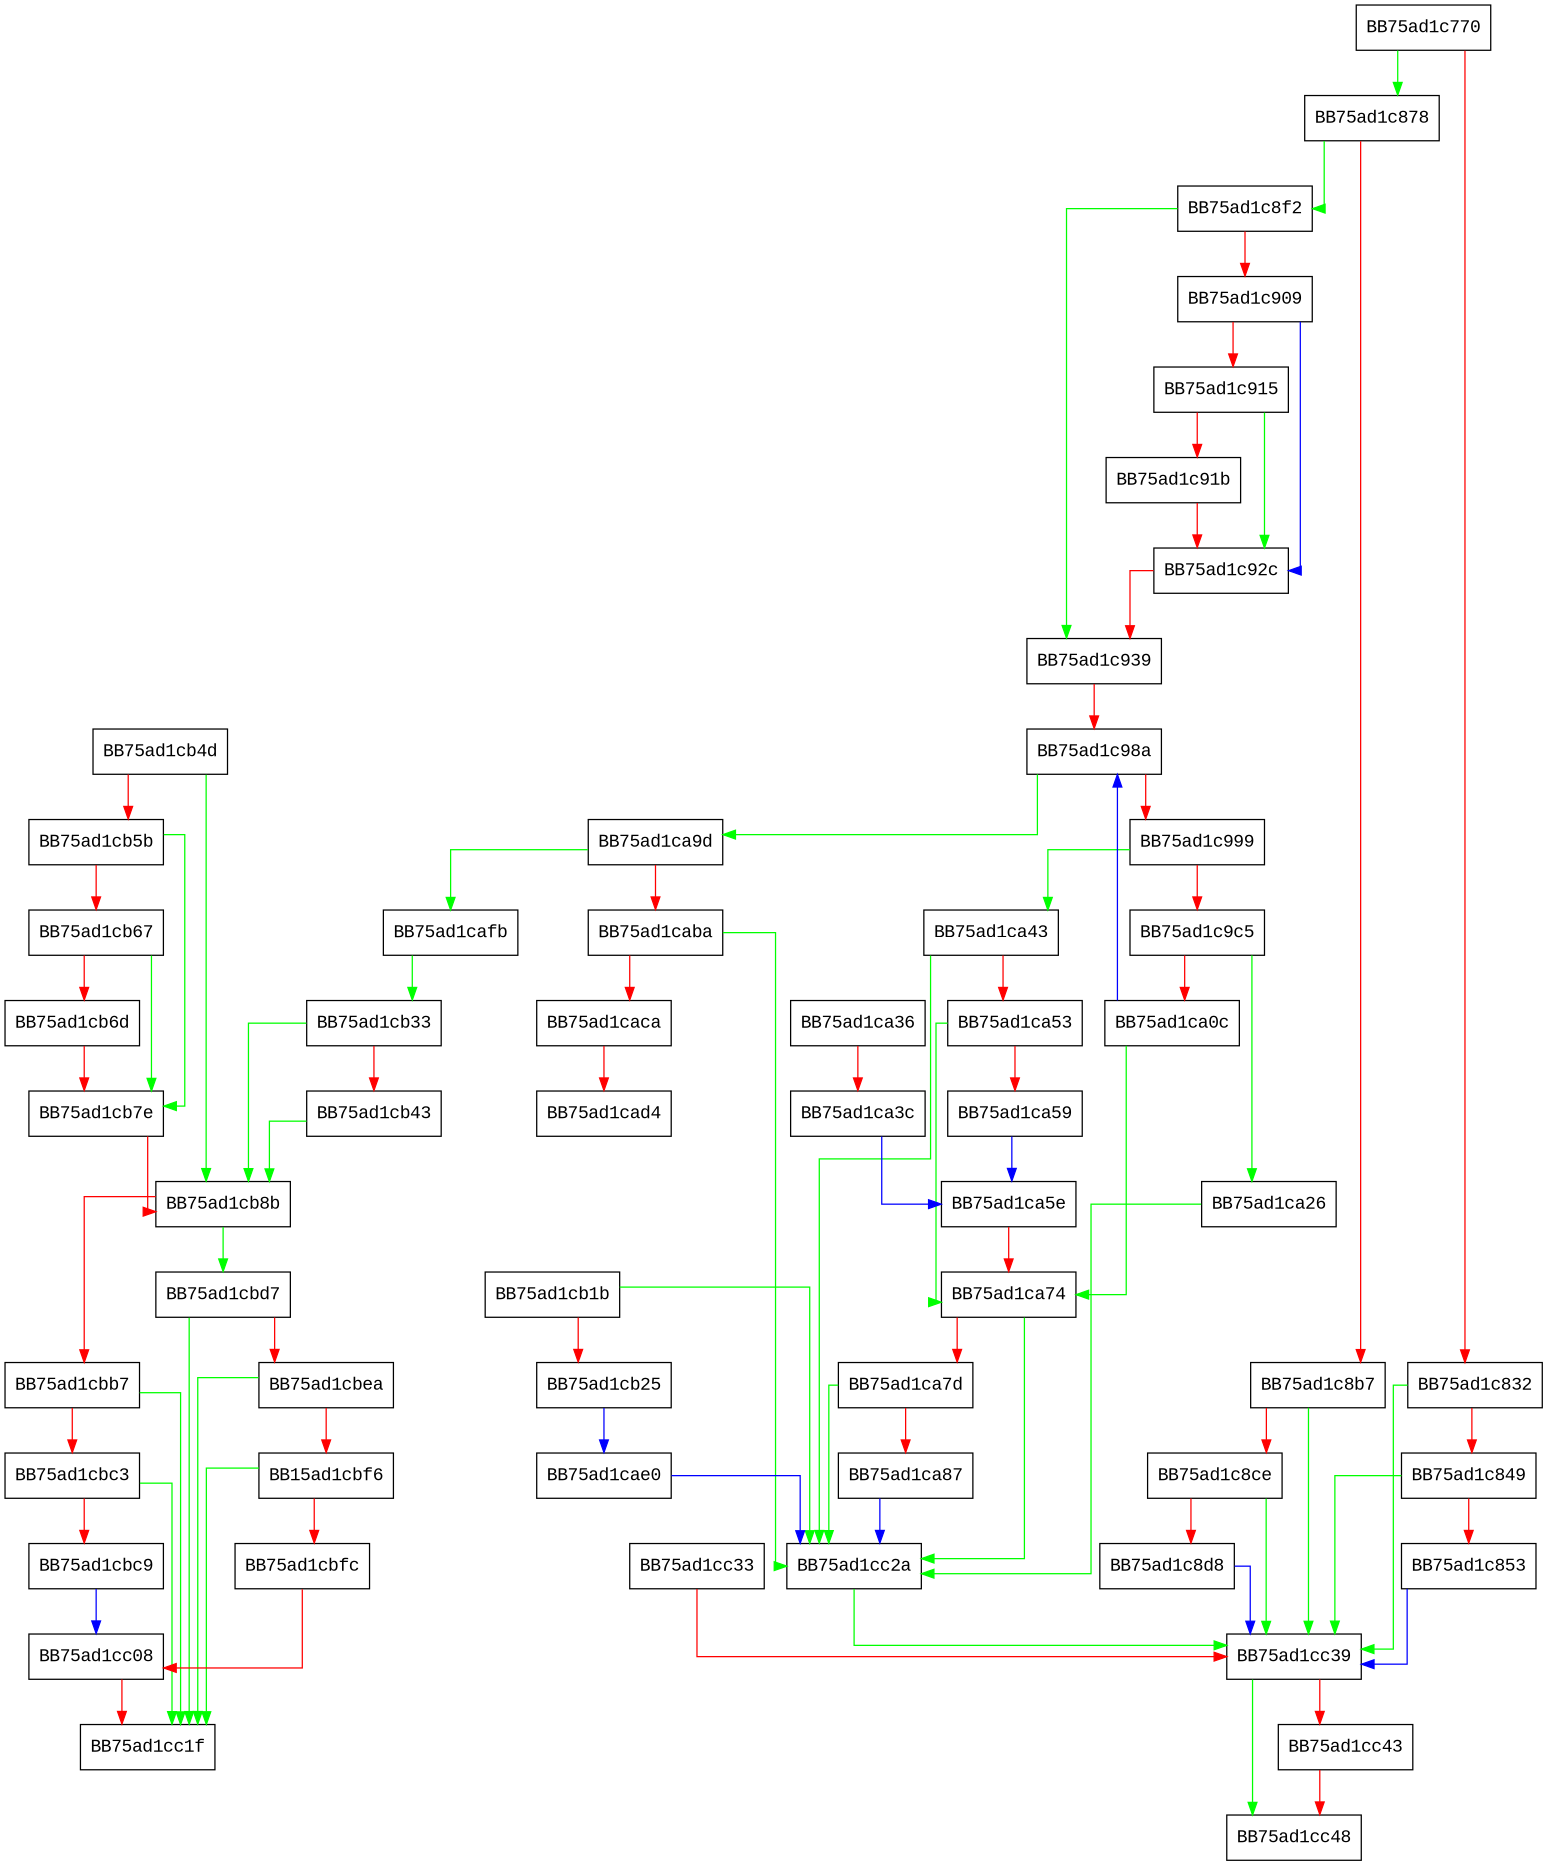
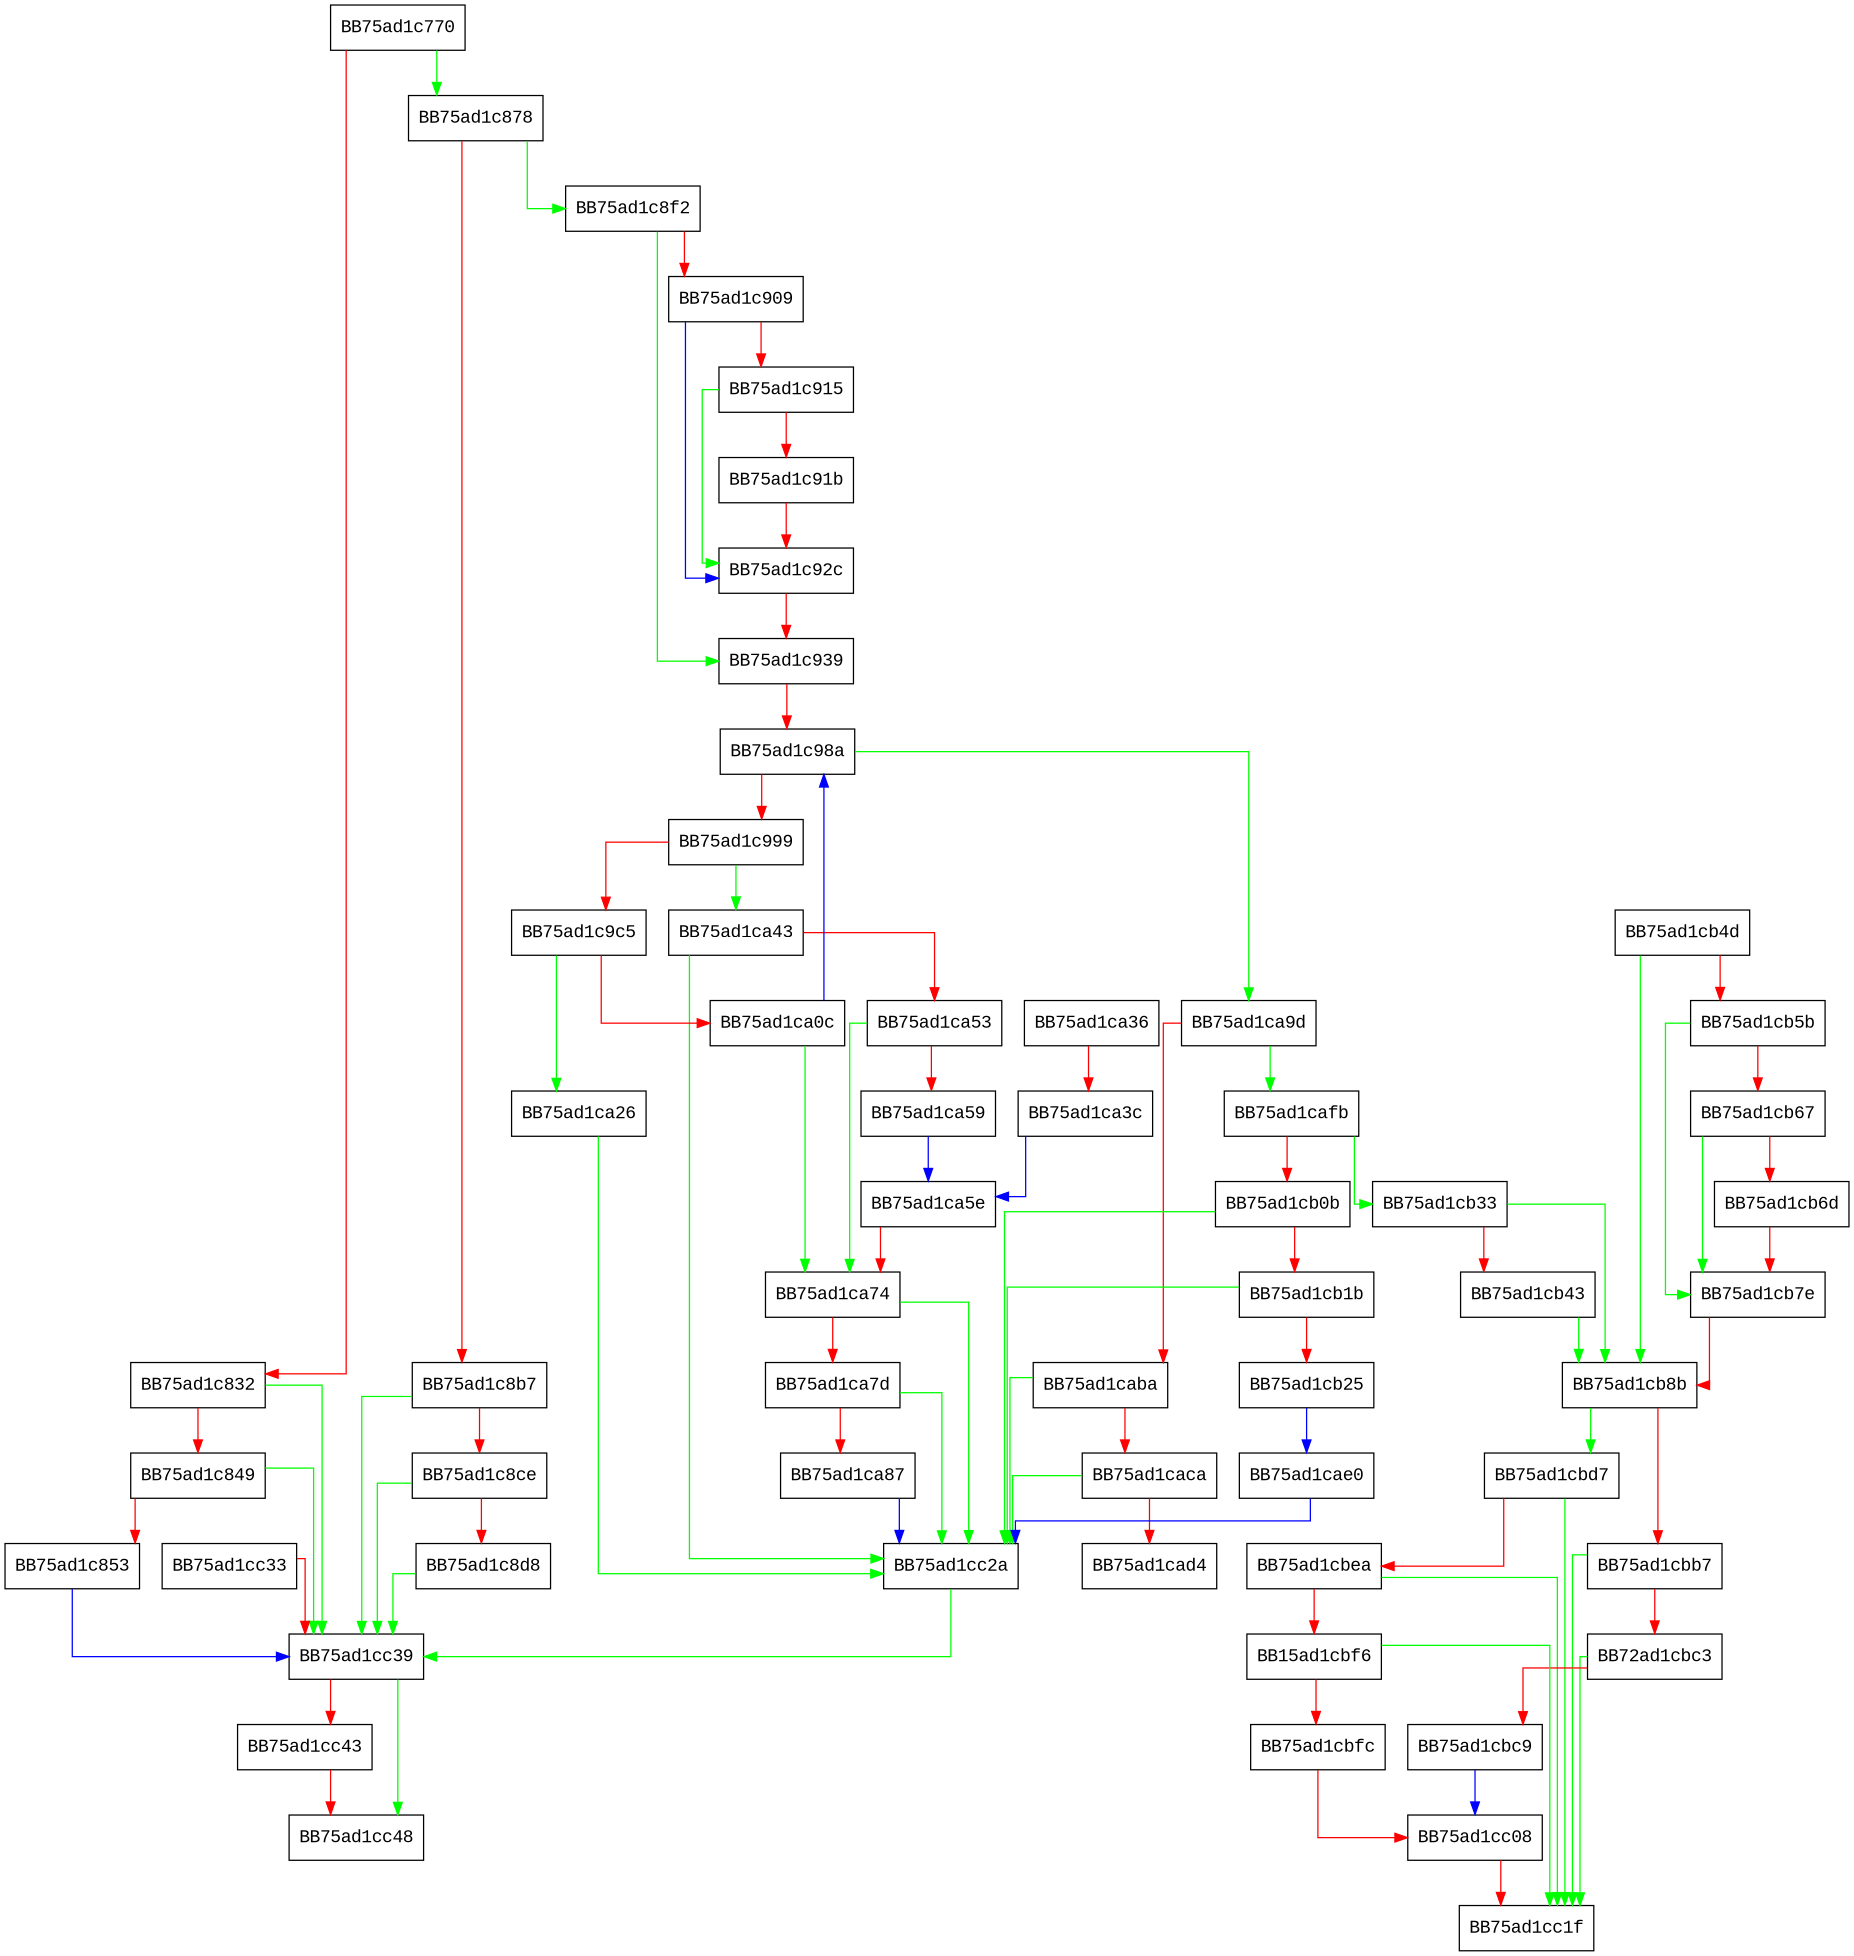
node "BB75ad1cb0b": added
node "BB75ad1cbc3": label "BB75ad1cbc3" -> "BB72ad1cbc3"
edge "BB75ad1caca" -> "BB75ad1cc2a": added
edge "BB75ad1c8d8" -> "BB75ad1cc39": color blue -> green
